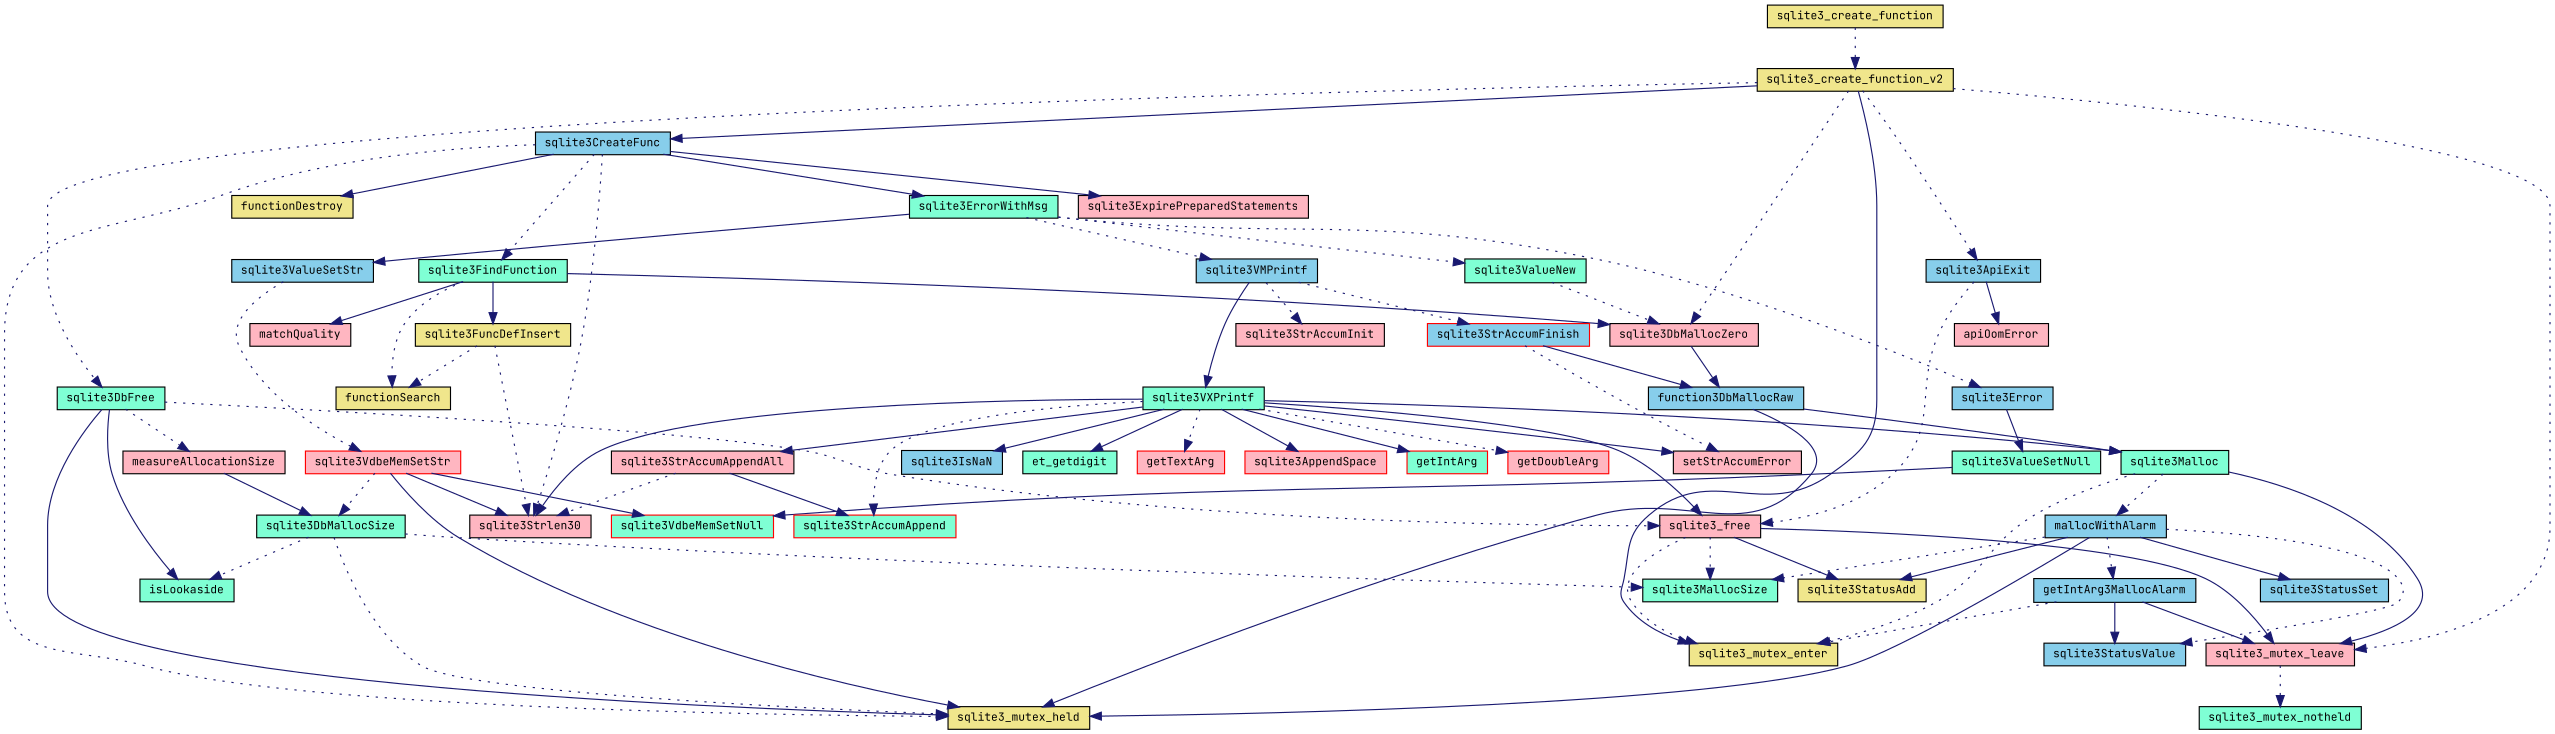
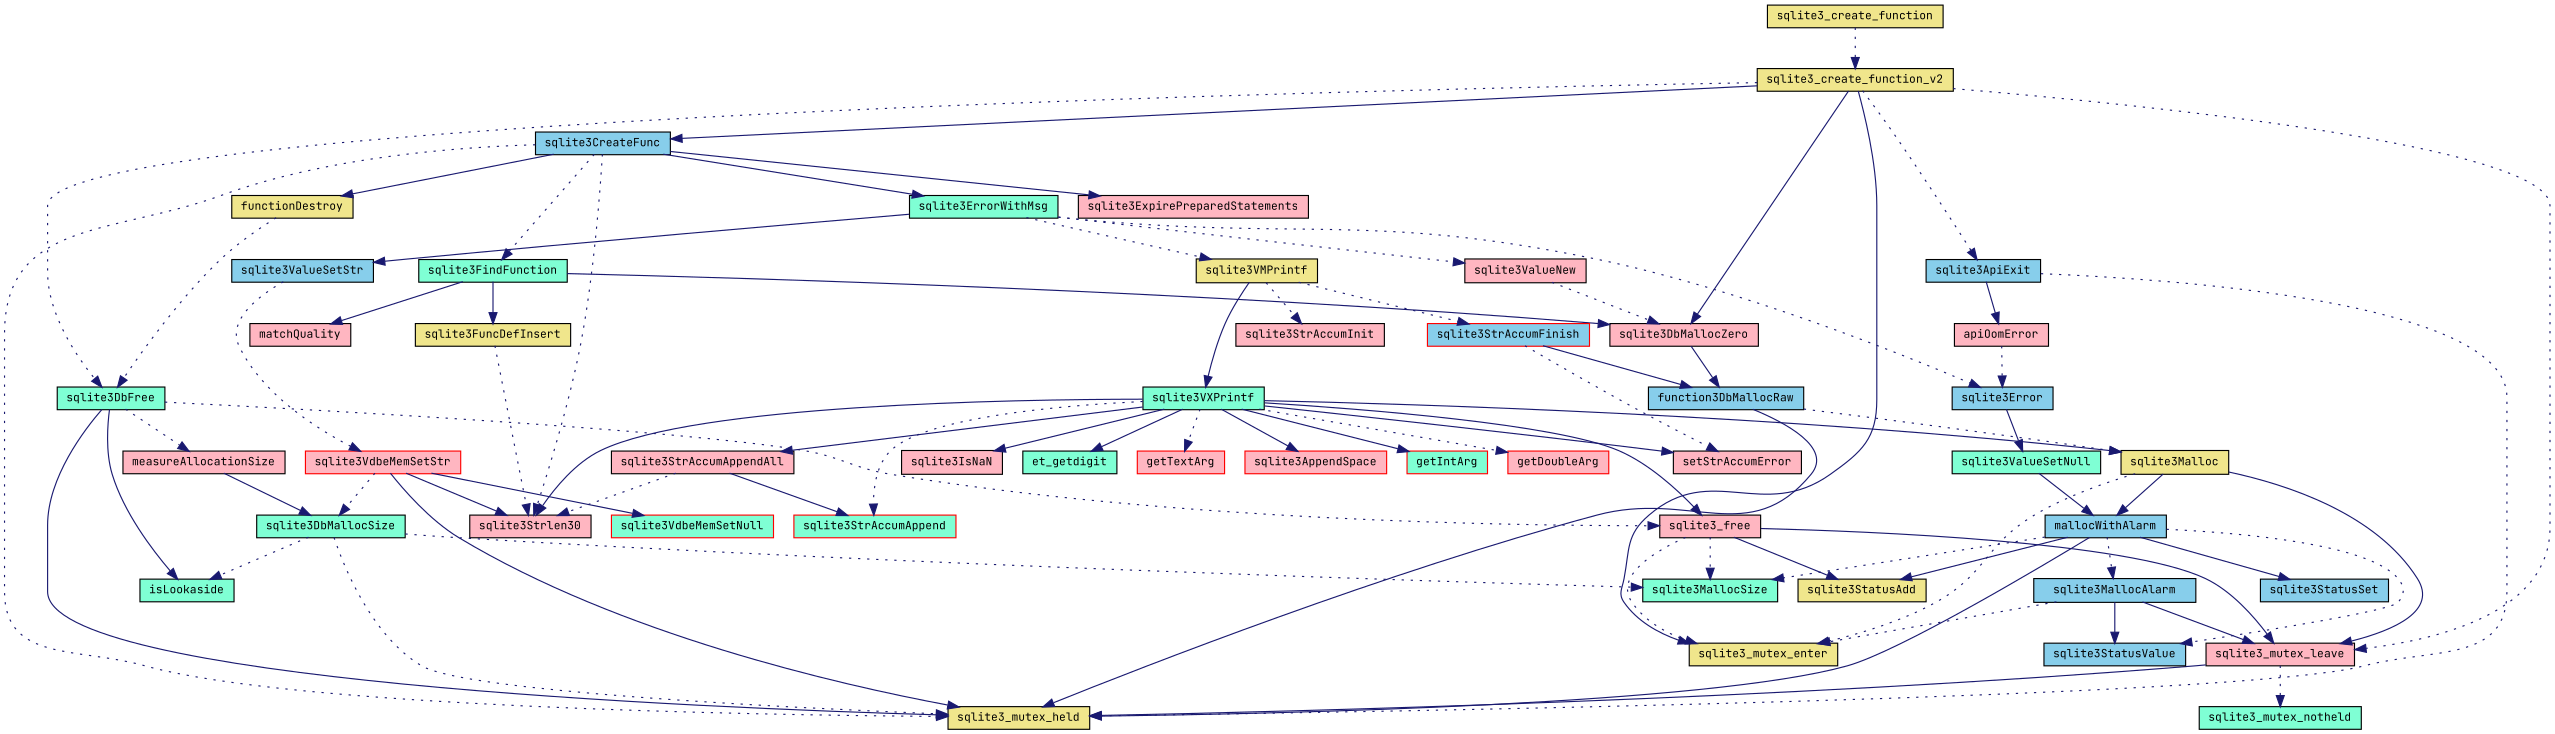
edge "sqlite3_create_function_v2" -> "sqlite3DbMallocZero": style dotted -> solid
node "sqlite3VMPrintf": fillcolor skyblue -> khaki
node "sqlite3ValueNew": fillcolor aquamarine -> lightpink
edge "functionDestroy" -> "sqlite3DbFree": added
edge "apiOomError" -> "sqlite3Error": added
node "functionSearch": removed
edge "function3DbMallocRaw" -> "sqlite3Malloc": style solid -> dotted
edge "sqlite3ApiExit" -> "sqlite3_free": now "sqlite3ApiExit" -> "sqlite3_mutex_held"
node "sqlite3IsNaN": fillcolor skyblue -> lightpink
node "sqlite3Malloc": fillcolor aquamarine -> khaki
edge "sqlite3ValueSetNull" -> "sqlite3VdbeMemSetNull": now "sqlite3ValueSetNull" -> "mallocWithAlarm"
edge "sqlite3Malloc" -> "mallocWithAlarm": style dotted -> solid
node "getIntArg3MallocAlarm": label "getIntArg3MallocAlarm" -> "sqlite3MallocAlarm"
edge "sqlite3_mutex_leave" -> "sqlite3_mutex_held": added
